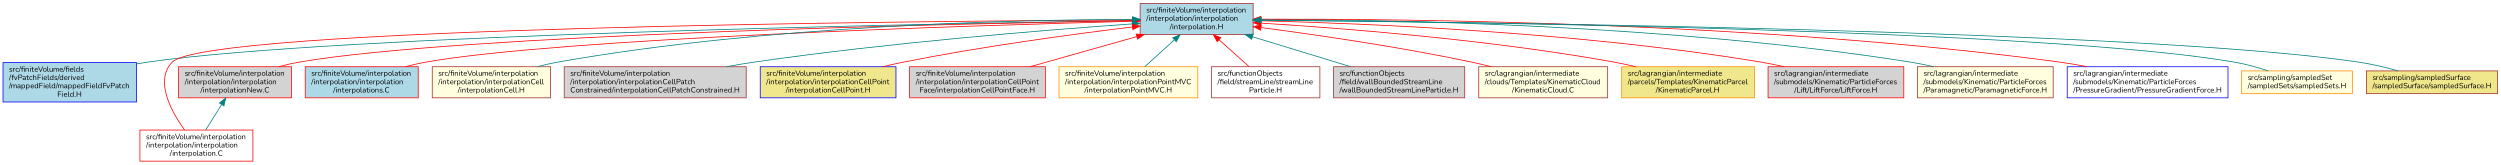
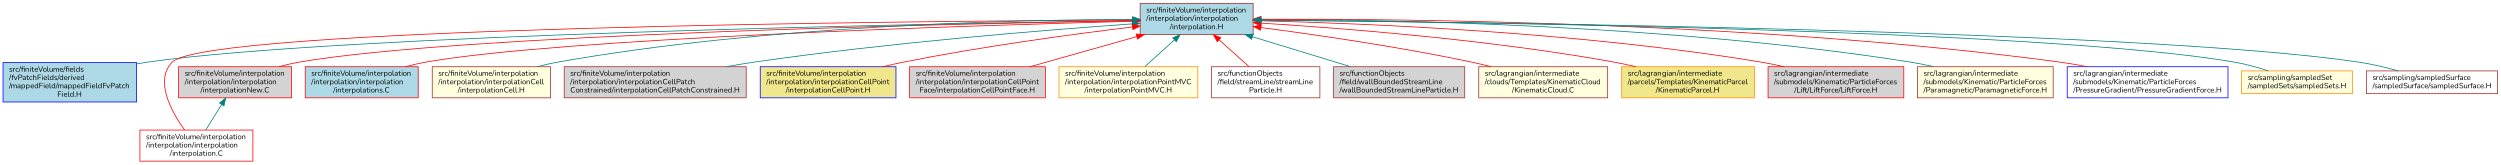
node "src/sampling/sampledSurface /sampledSurface/sampledSurface.H": fillcolor khaki -> white
